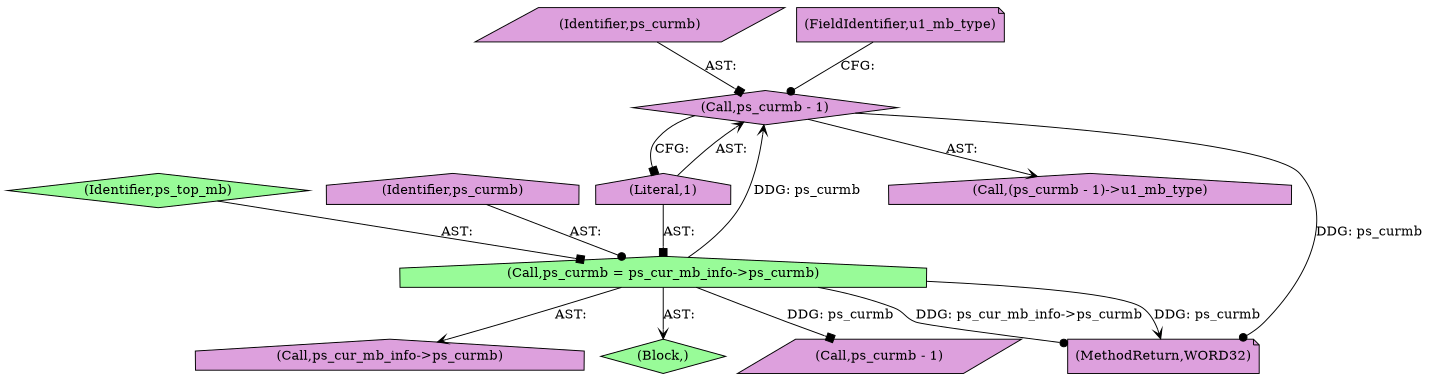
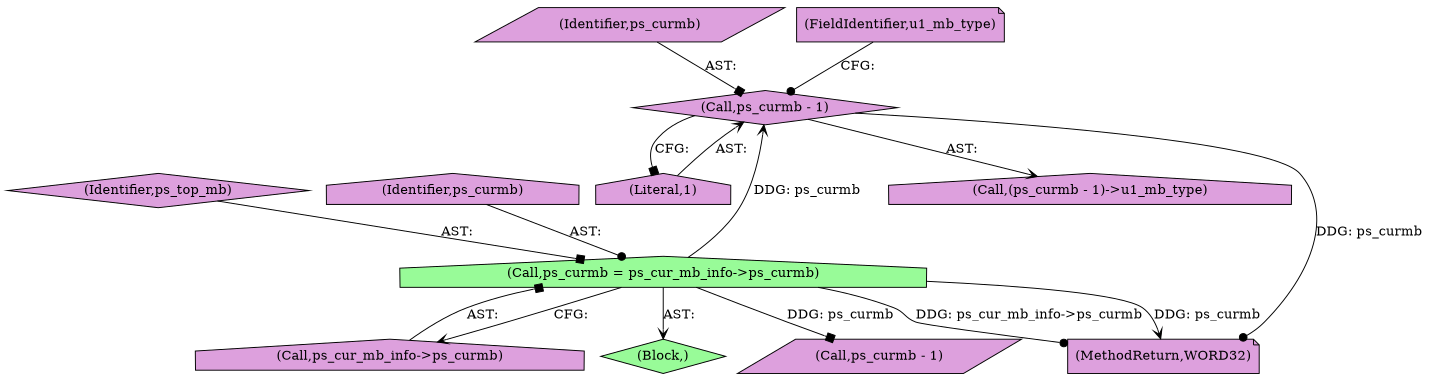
node "(Identifier,ps_top_mb)": fillcolor palegreen -> plum
edge "(Literal,1)" -> "(Call,ps_curmb = ps_cur_mb_info->ps_curmb)": now "(Call,ps_cur_mb_info->ps_curmb)" -> "(Call,ps_curmb = ps_cur_mb_info->ps_curmb)"
edge "(Call,ps_curmb = ps_cur_mb_info->ps_curmb)" -> "(Call,ps_cur_mb_info->ps_curmb)": label "AST: " -> "CFG: "
